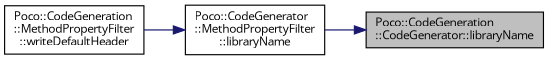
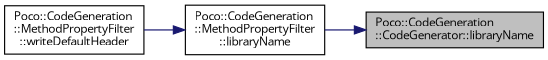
node "Poco::CodeGenerator ::MethodPropertyFilter ::libraryName": label "Poco::CodeGenerator ::MethodPropertyFilter ::libraryName" -> "Poco::CodeGeneration ::MethodPropertyFilter ::libraryName"
